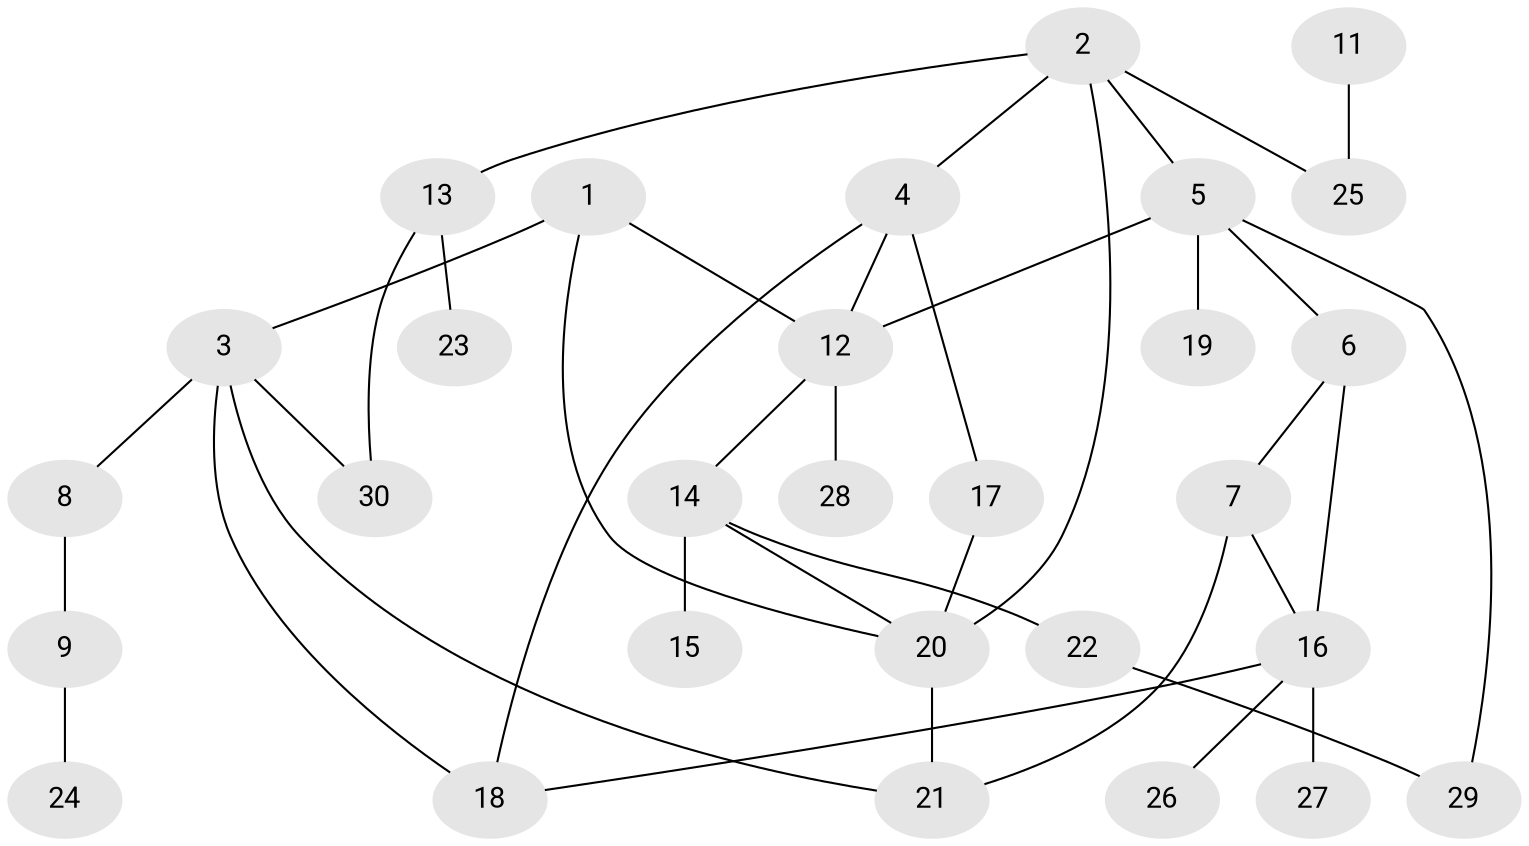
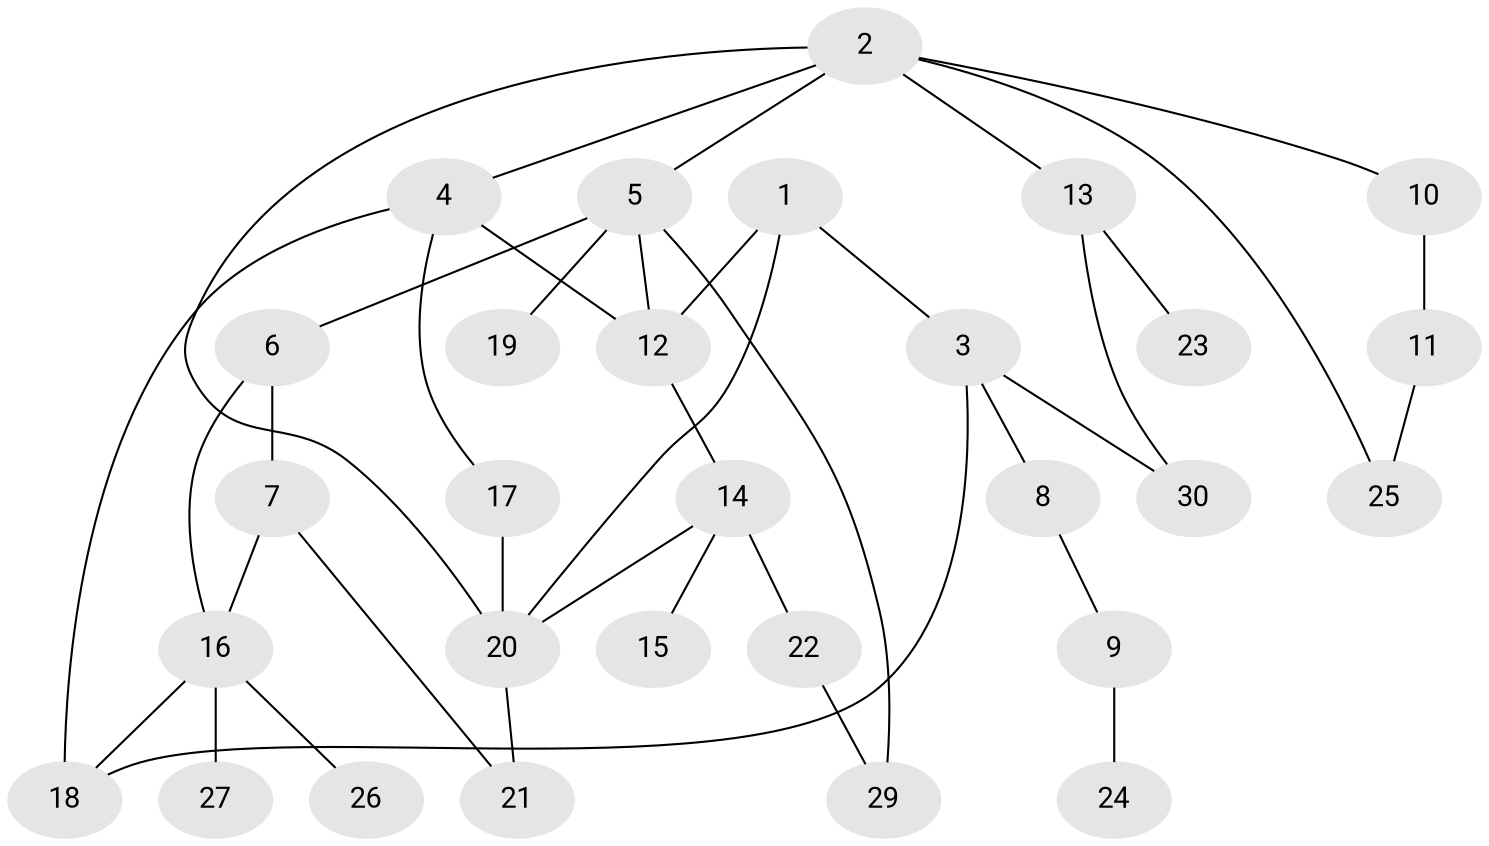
node "10": added
node "28": removed
edge "3" -- "21": removed
